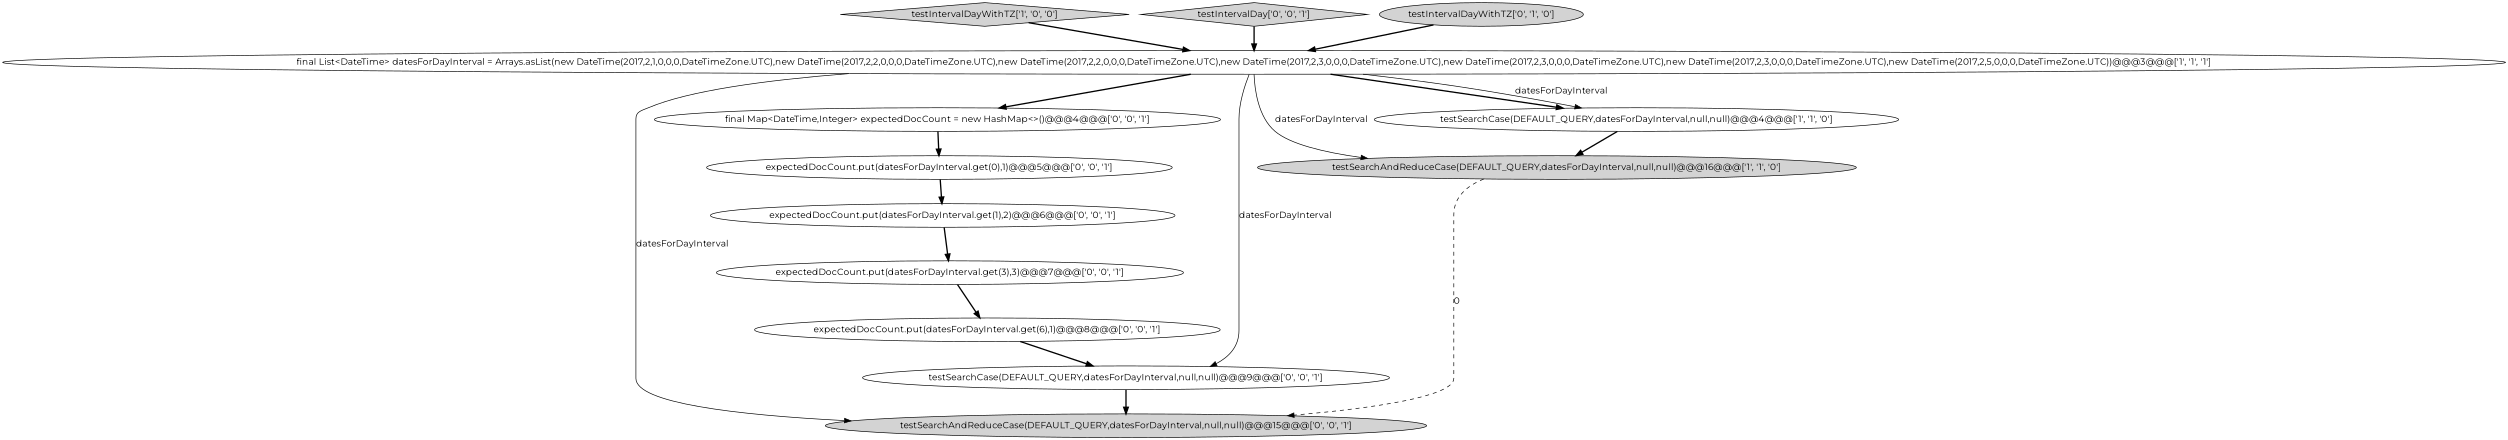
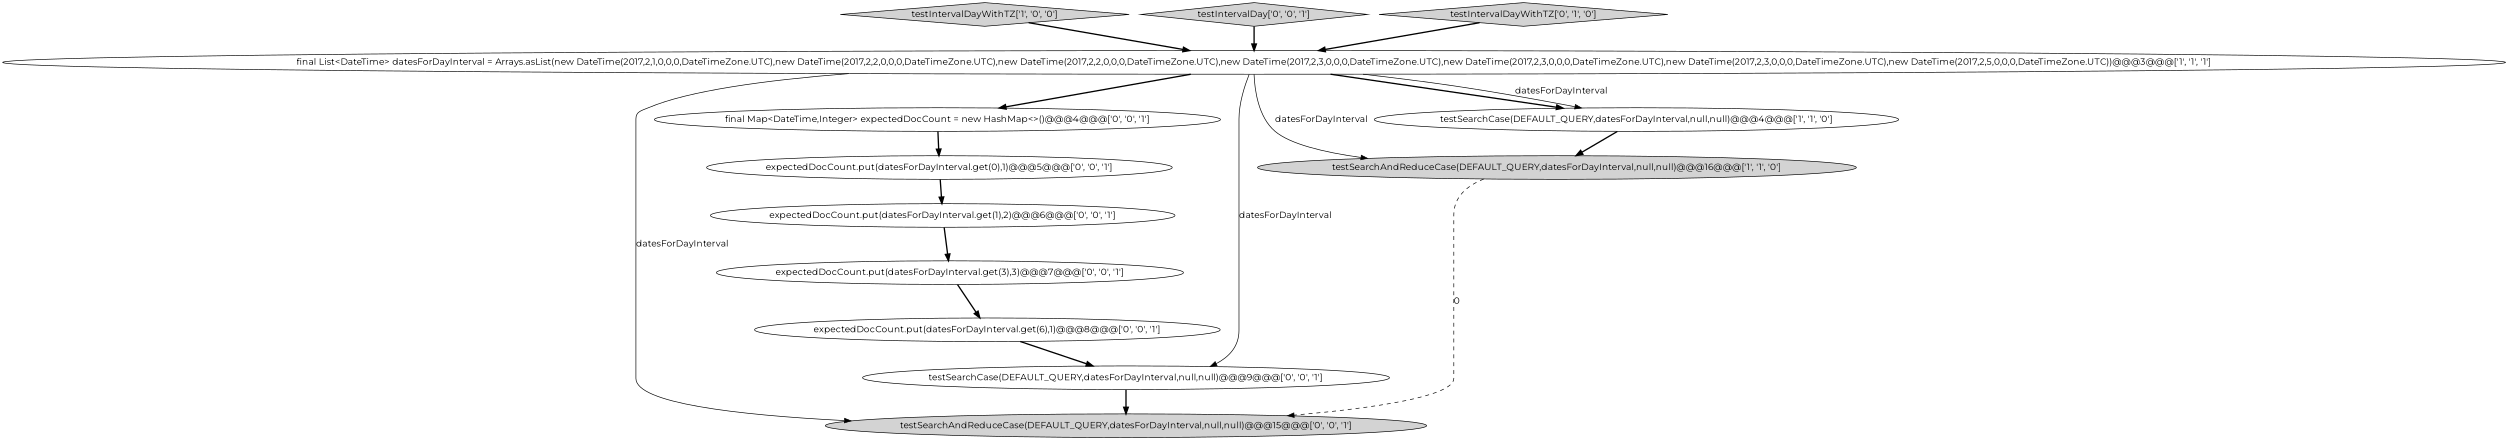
node "testIntervalDayWithTZ['0', '1', '0']": shape ellipse -> diamond
